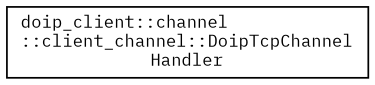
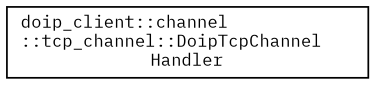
node "doip_client::channel ::client_channel::DoipTcpChannel Handler": label "doip_client::channel ::client_channel::DoipTcpChannel Handler" -> "doip_client::channel ::tcp_channel::DoipTcpChannel Handler"
